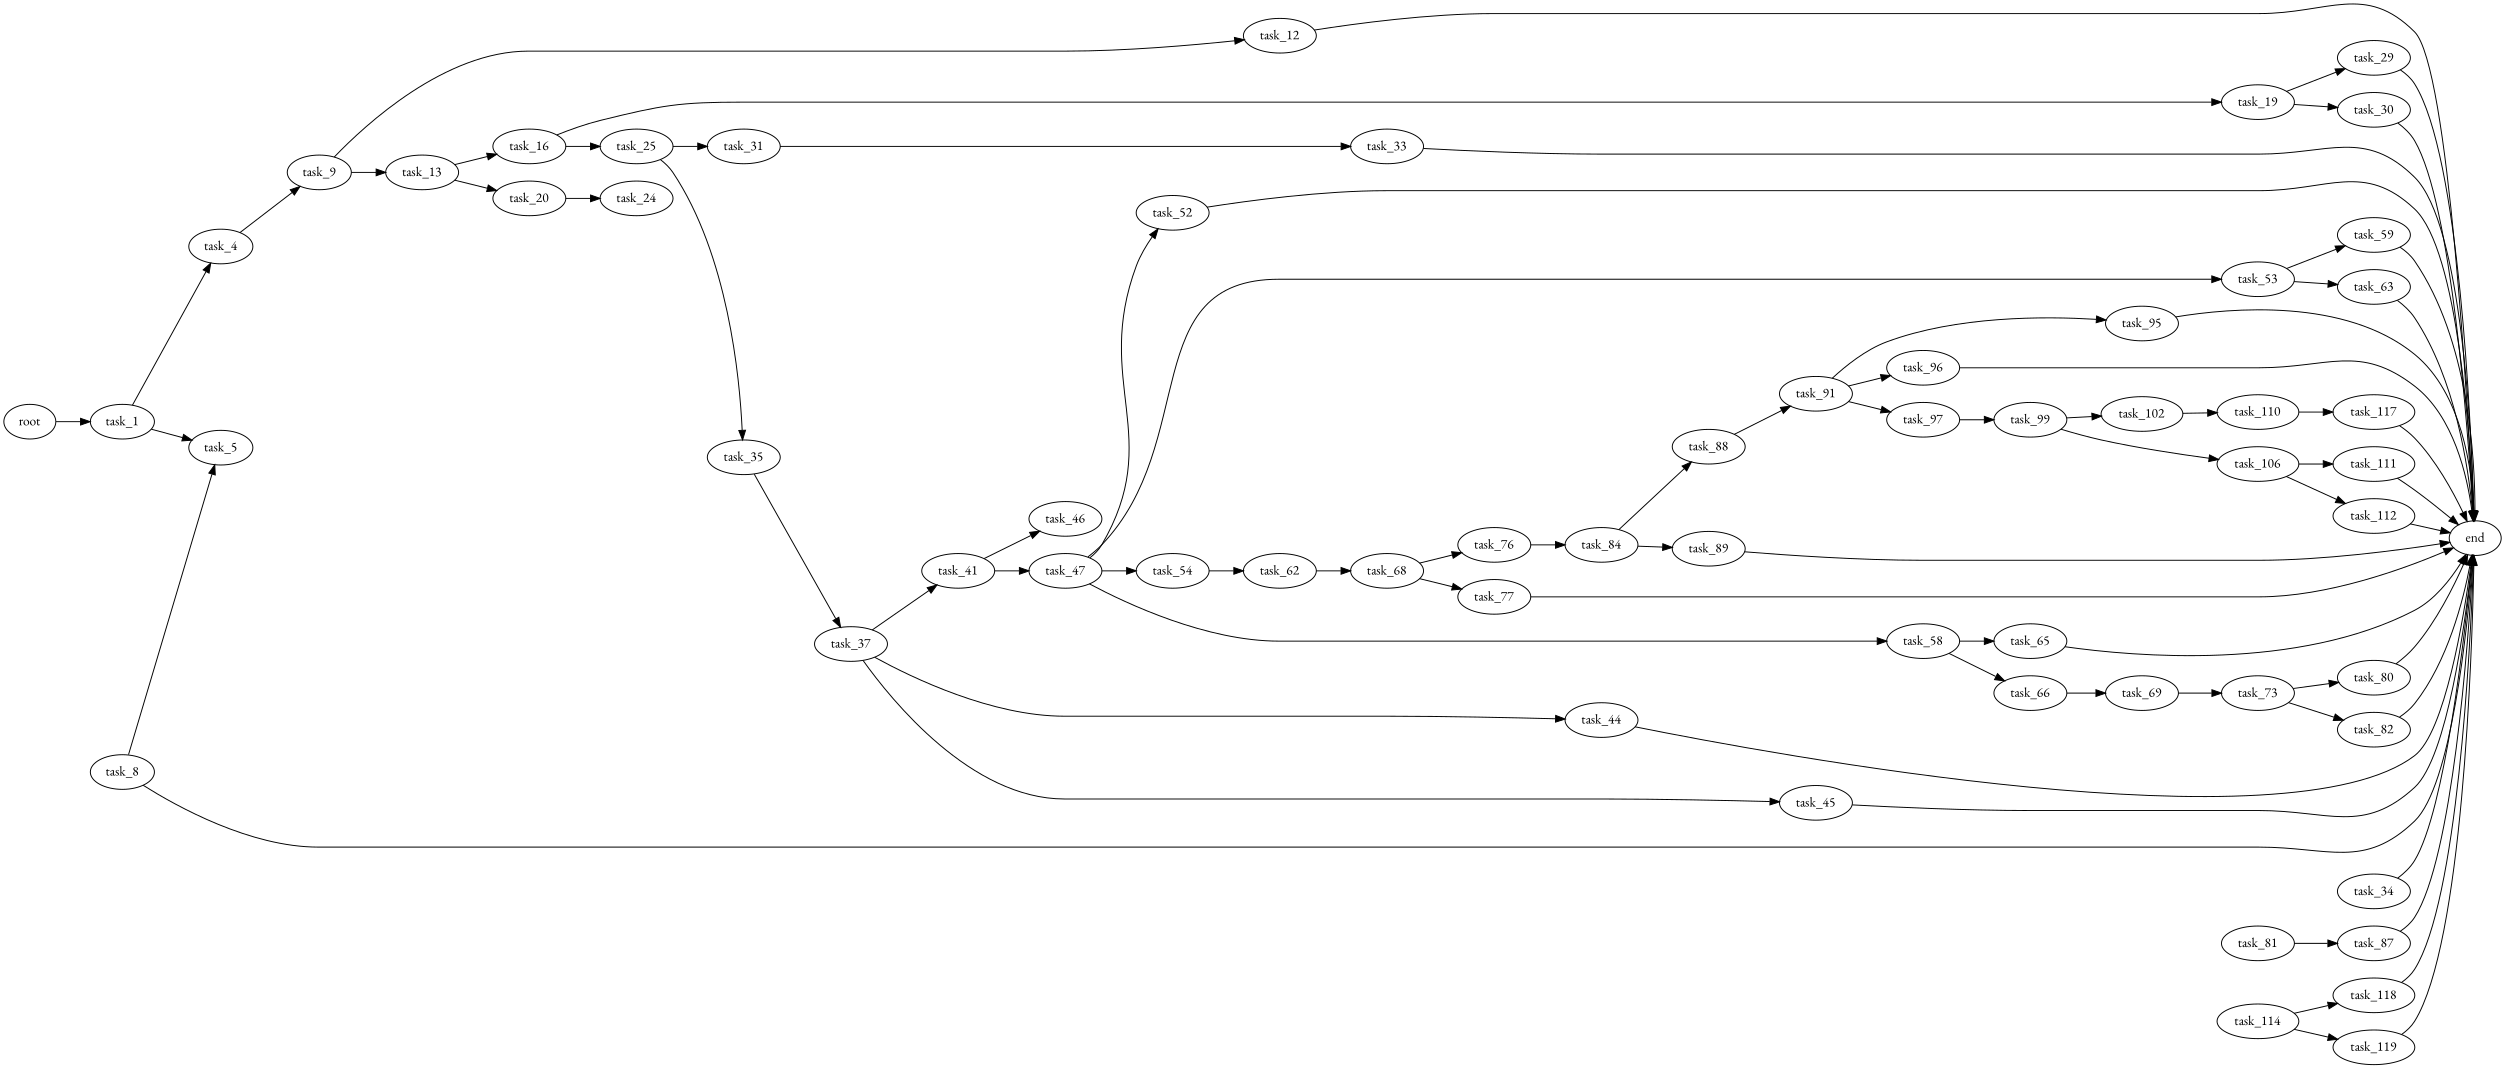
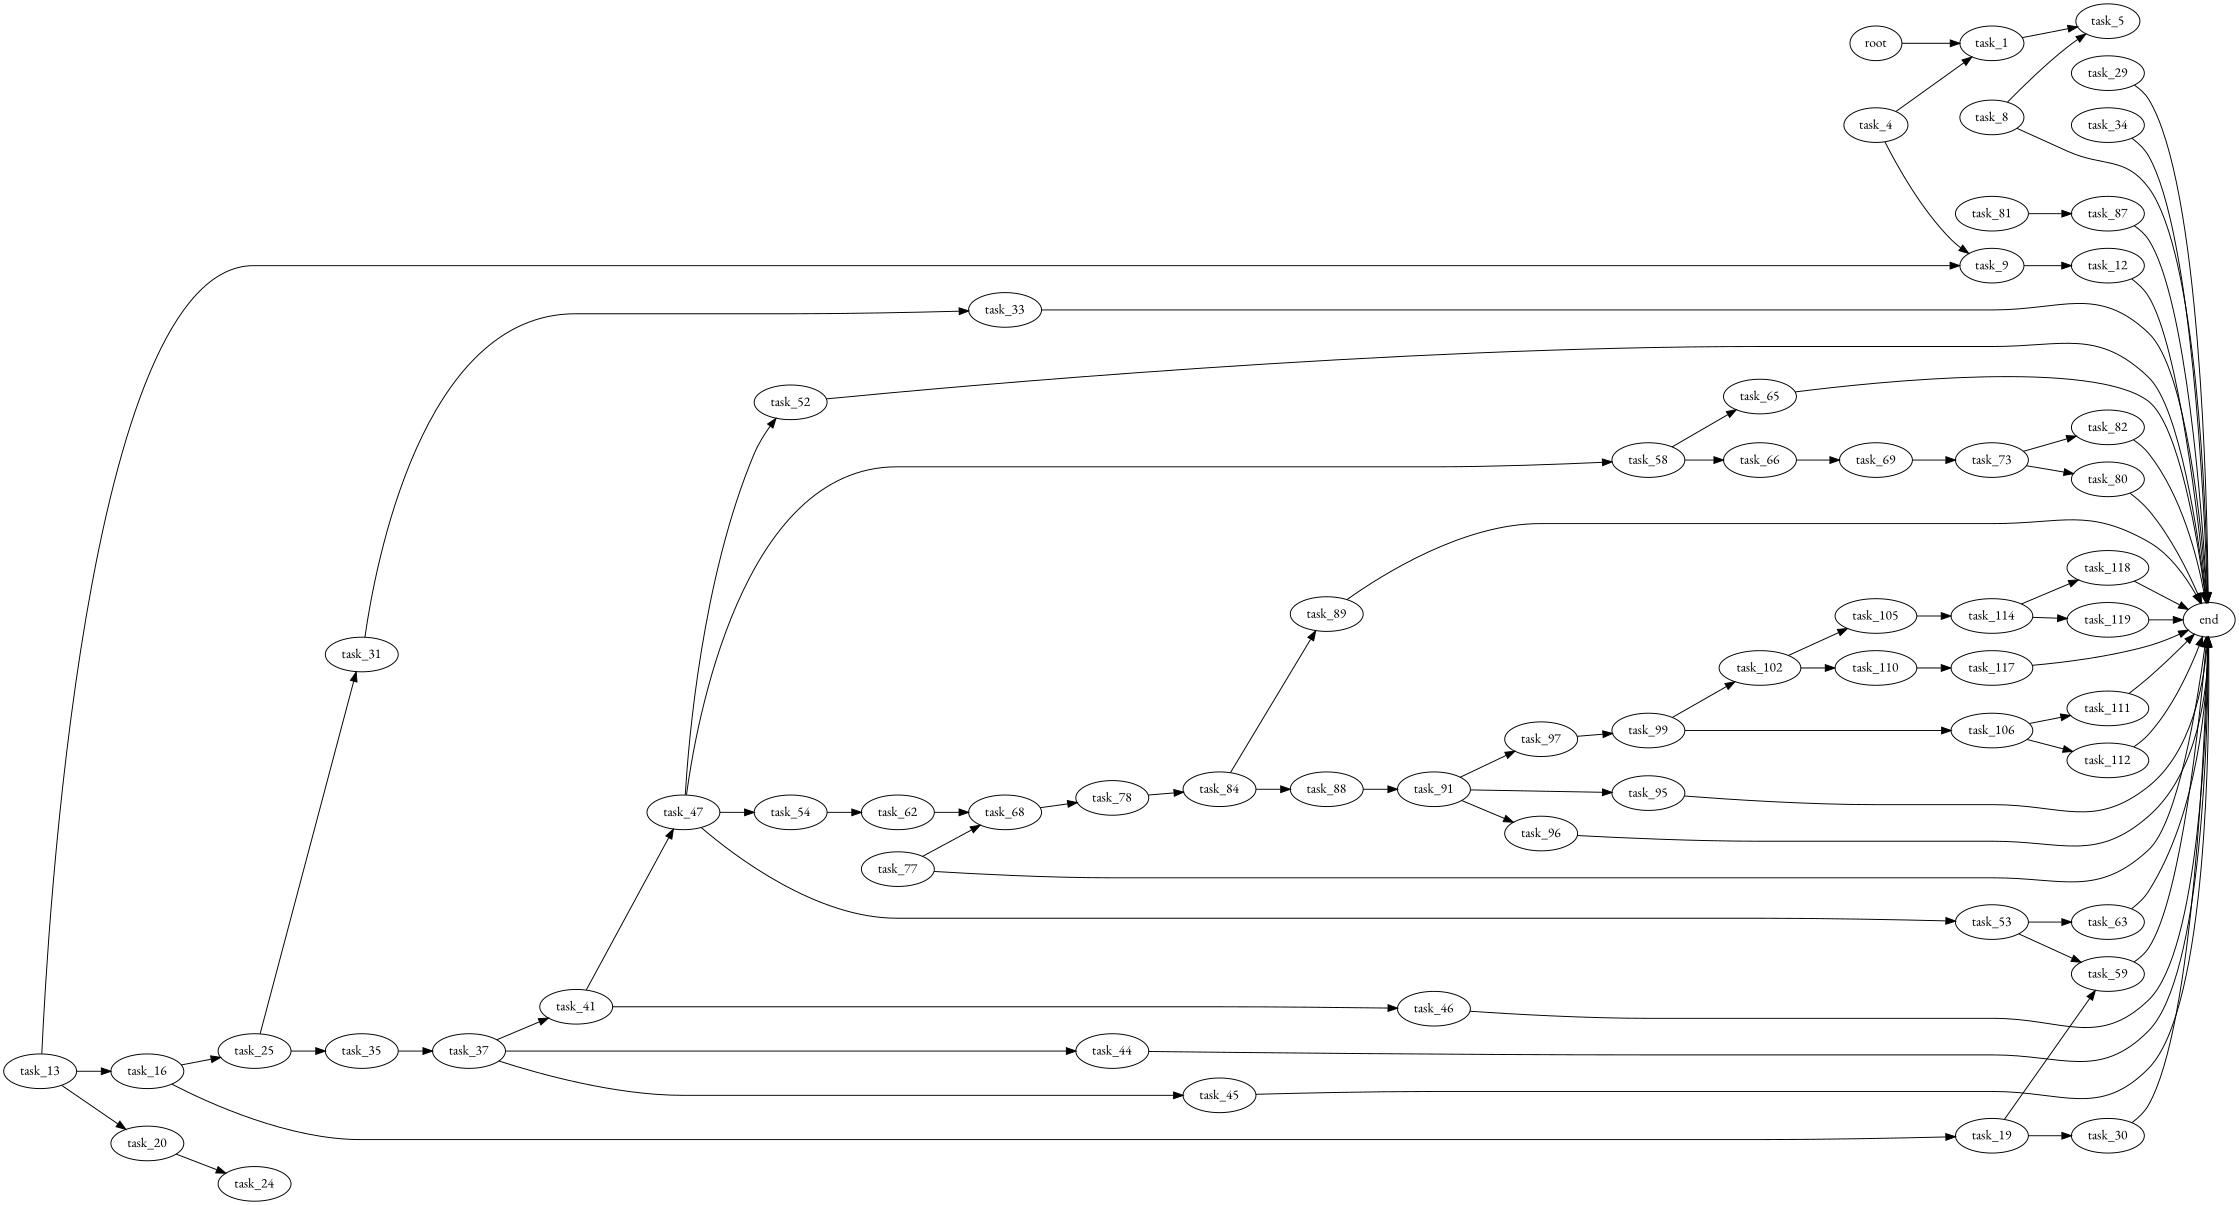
edge "task_19" -> "task_29": now "task_19" -> "task_59"
edge "task_9" -> "task_13": reversed
edge "task_1" -> "task_4": reversed
node "task_76": label "task_76" -> "task_78"
edge "task_68" -> "task_77": reversed
node "task_105": added
edge "task_46" -> "end": added
